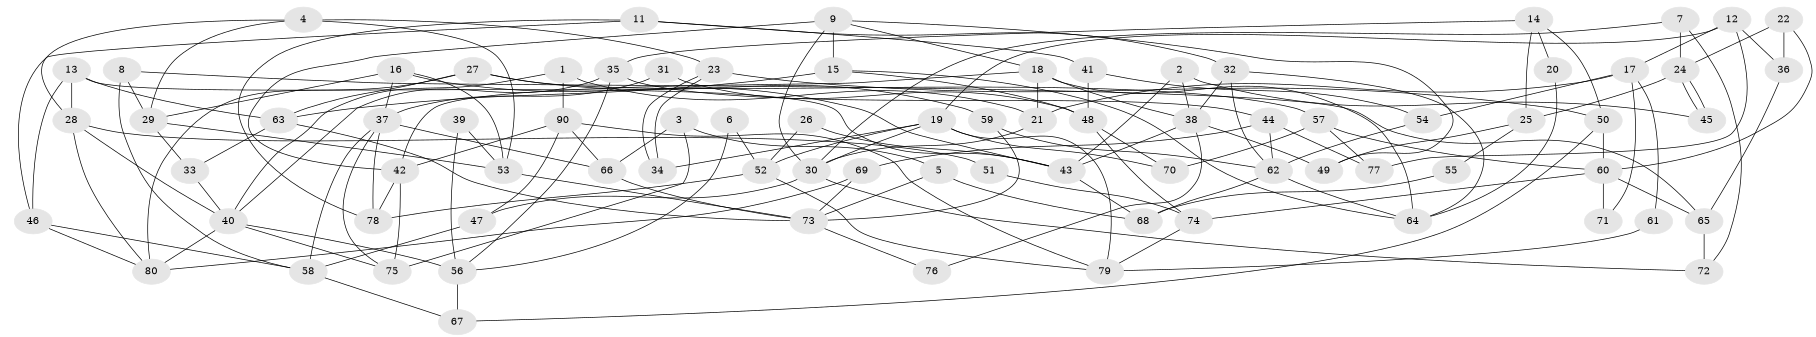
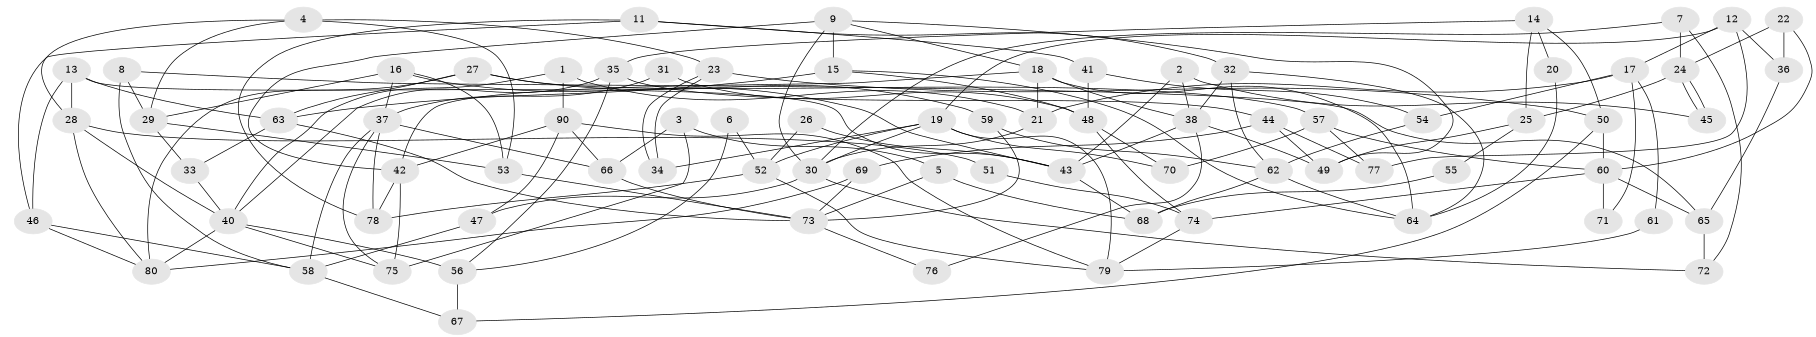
node "39": removed
edge "44" -- "62": now "44" -- "49"
